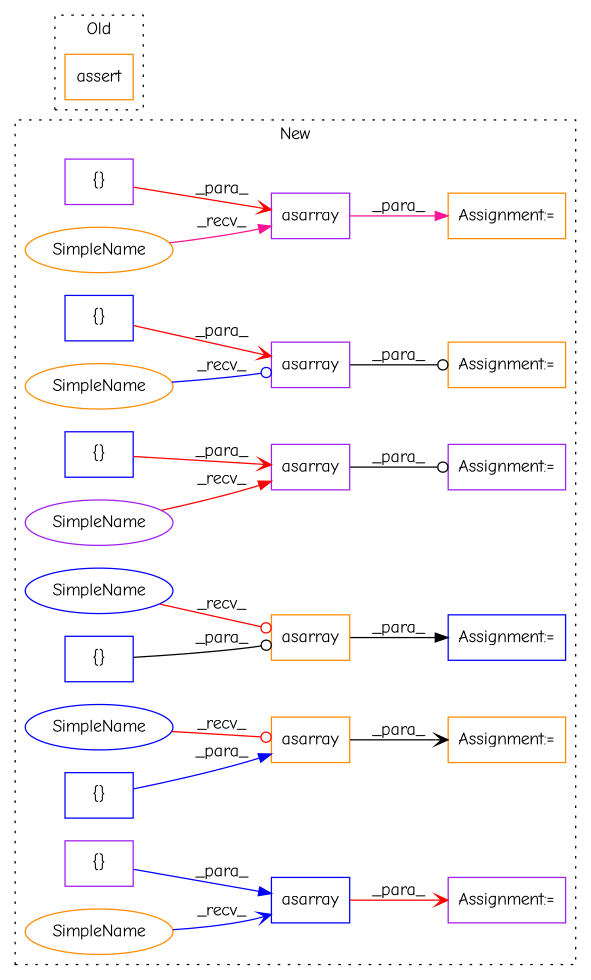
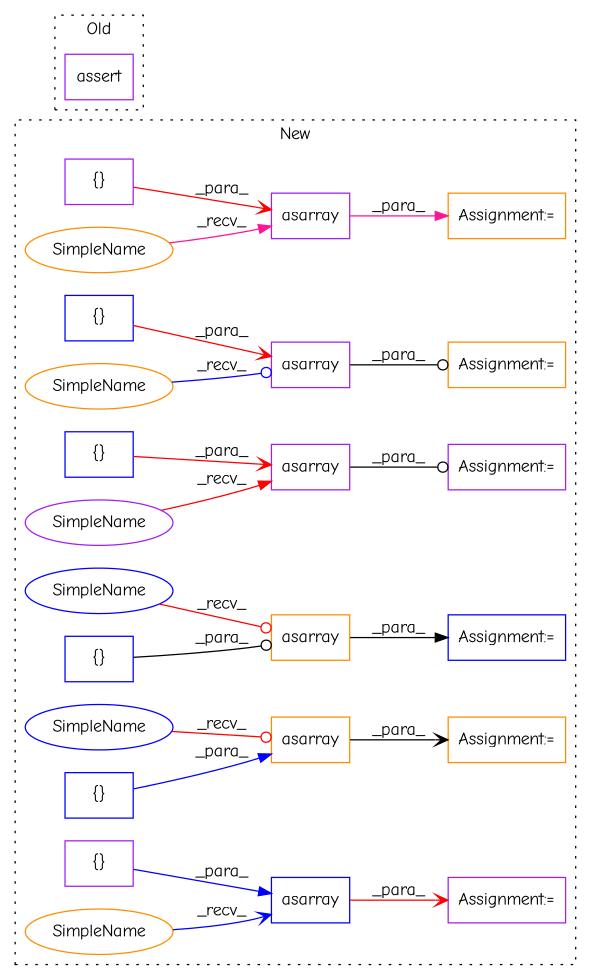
node "assert": color darkorange -> purple
